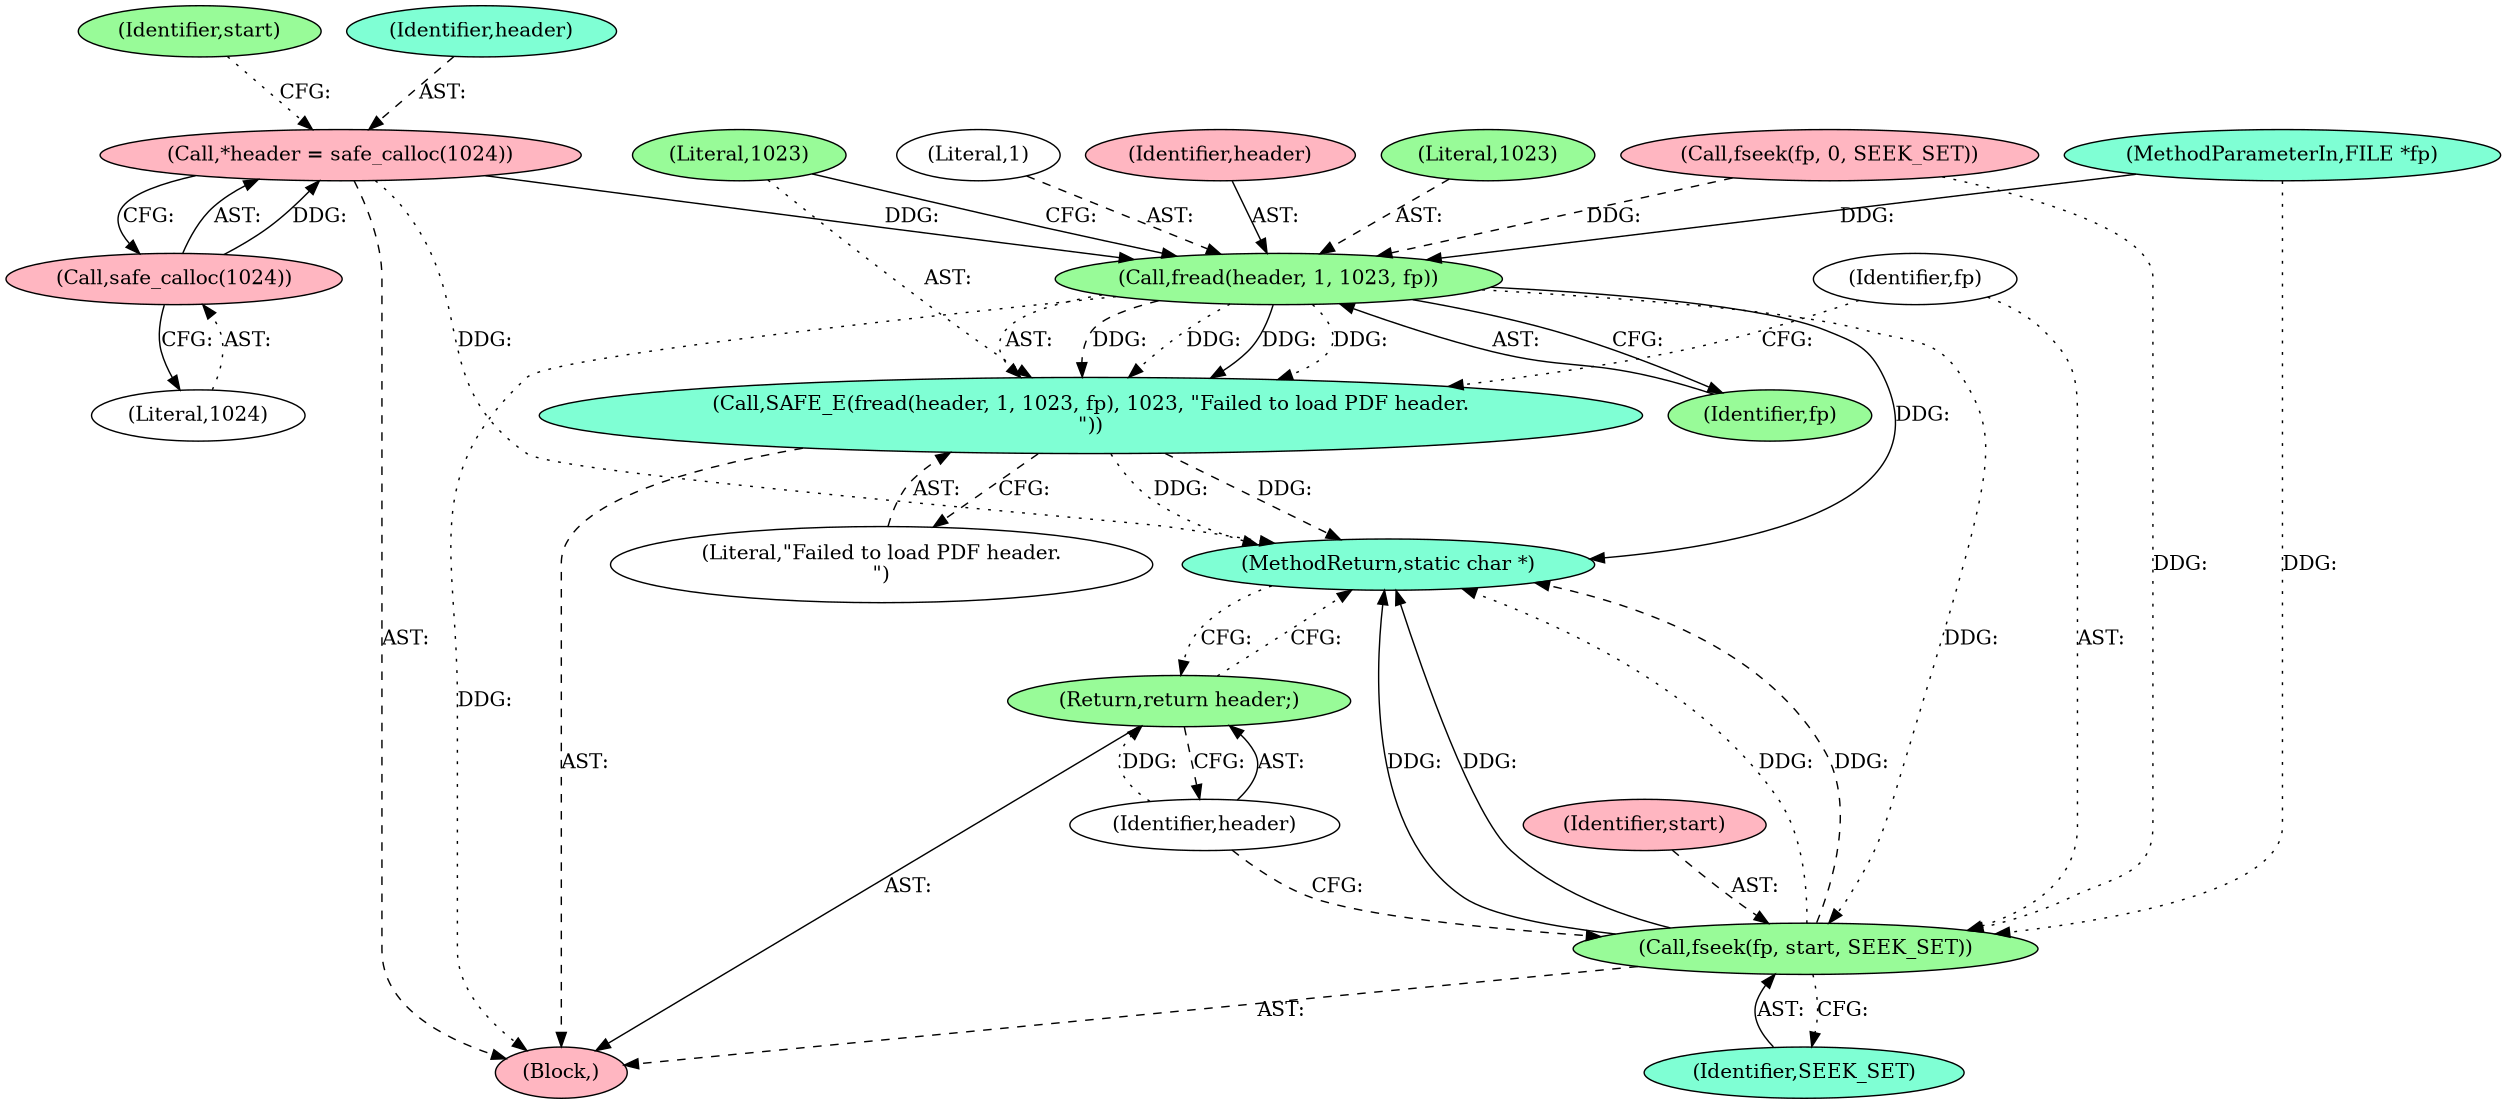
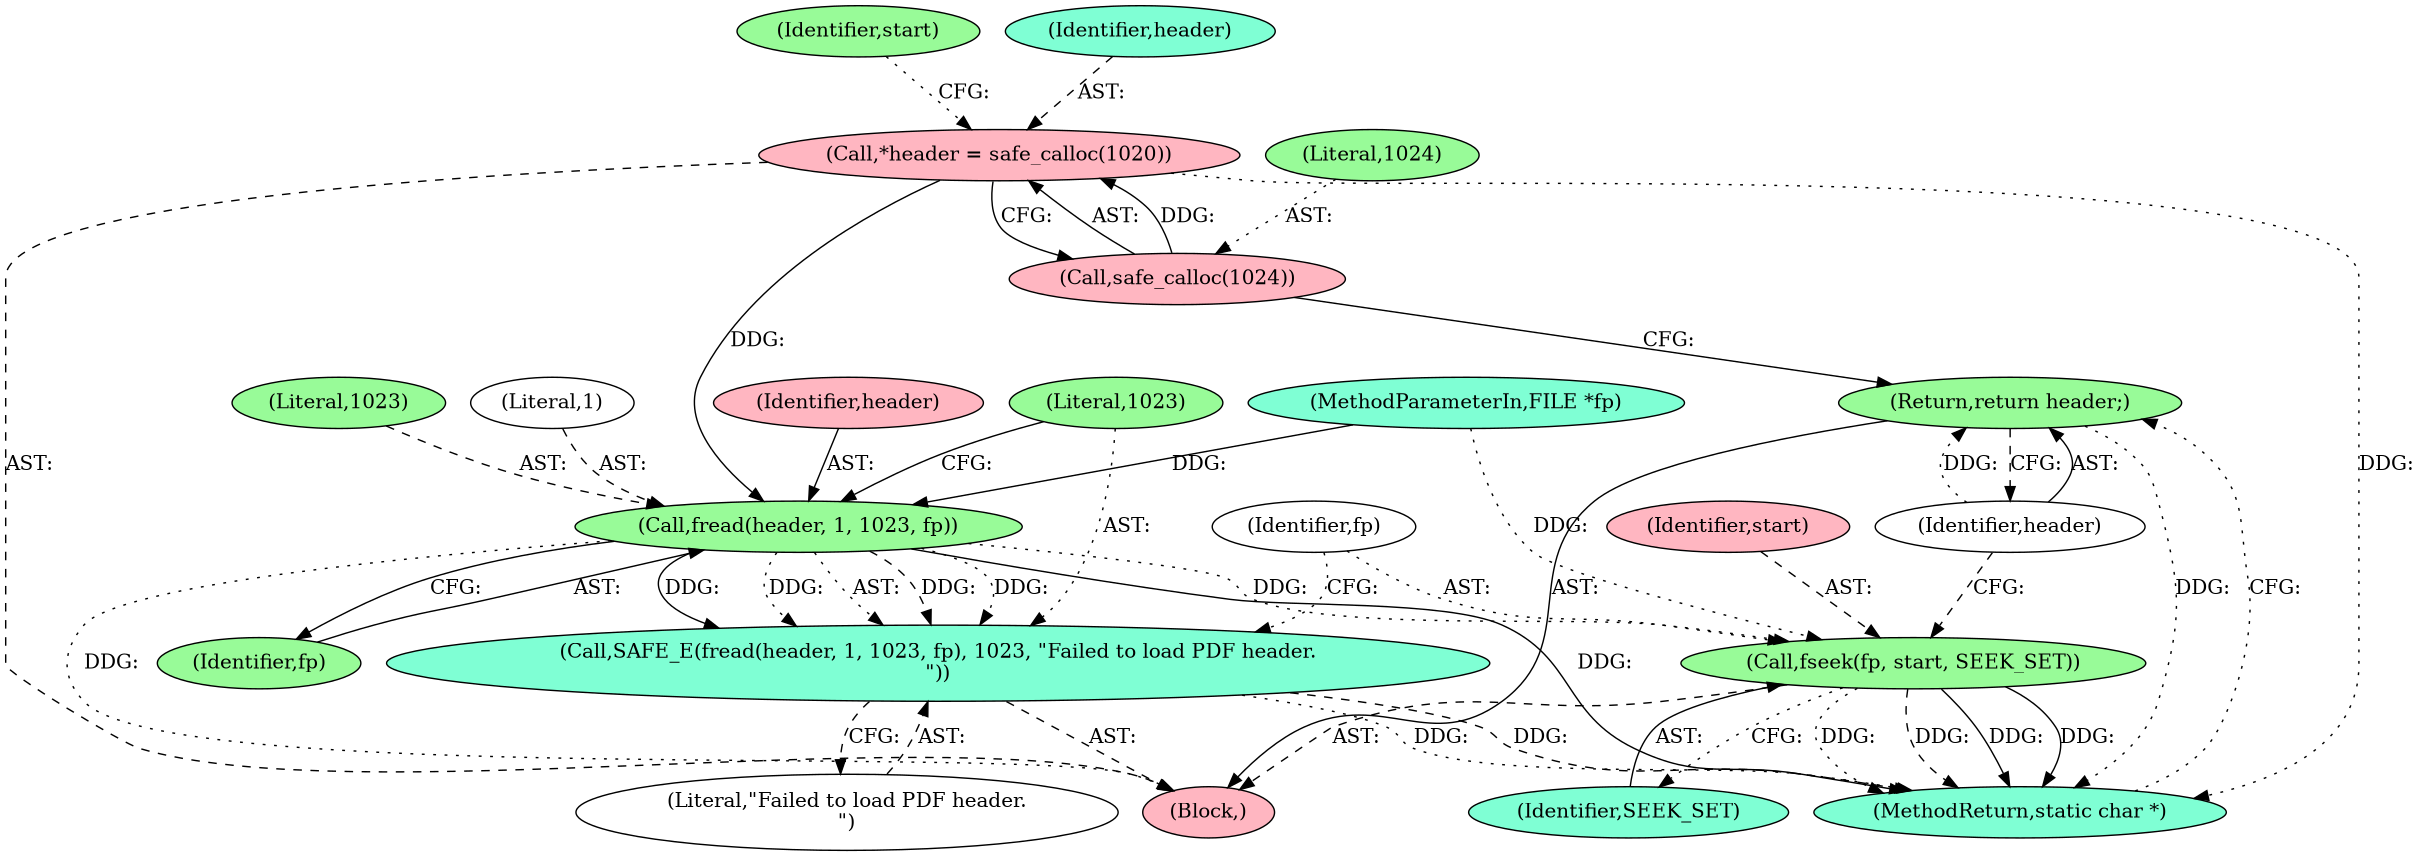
node "(Call,*header = safe_calloc(1024))": label "(Call,*header = safe_calloc(1024))" -> "(Call,*header = safe_calloc(1020))"
node "(Call,fseek(fp, 0, SEEK_SET))": removed
edge "(Call,safe_calloc(1024))" -> "(Literal,1024)": now "(Call,safe_calloc(1024))" -> "(Return,return header;)"
node "(Literal,1024)": fillcolor white -> palegreen
edge "(Return,return header;)" -> "(MethodReturn,static char *)": label "CFG: " -> "DDG: "
